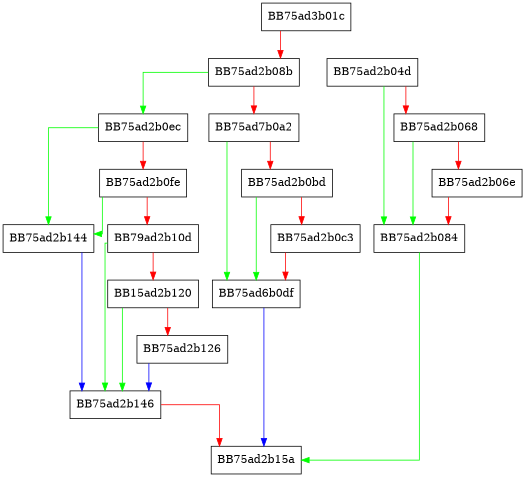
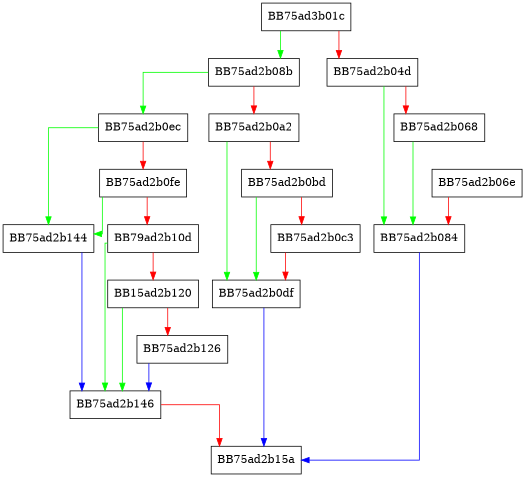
edge "BB75ad3b01c" -> "BB75ad2b08b": color red -> green
edge "BB75ad3b01c" -> "BB75ad2b04d": added
node "BB75ad7b0a2": label "BB75ad7b0a2" -> "BB75ad2b0a2"
edge "BB75ad2b068" -> "BB75ad2b06e": removed
node "BB75ad6b0df": label "BB75ad6b0df" -> "BB75ad2b0df"
edge "BB75ad2b084" -> "BB75ad2b15a": color green -> blue
